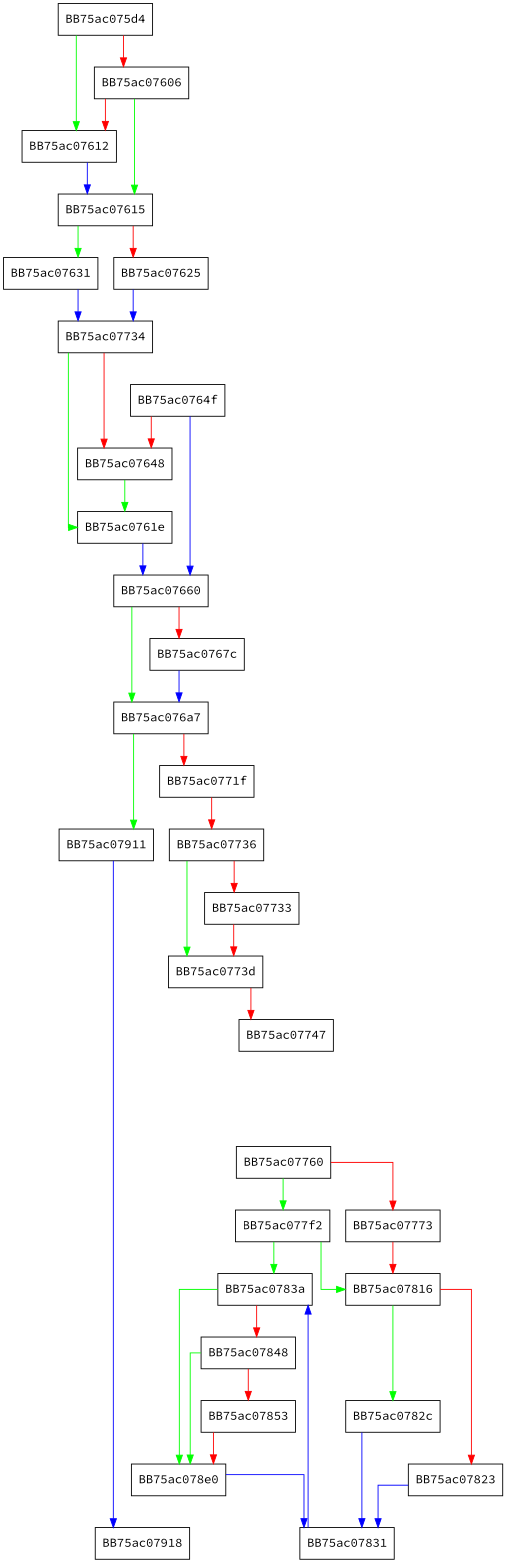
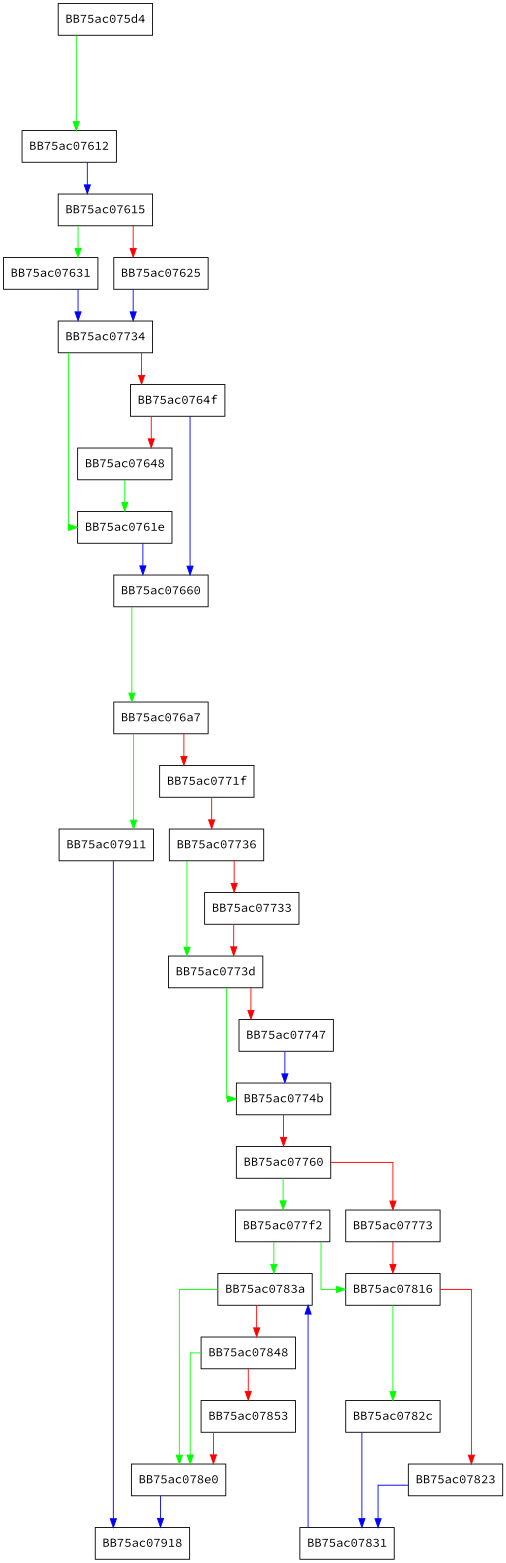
node "BB75ac07606": removed
edge "BB75ac07734" -> "BB75ac07648": now "BB75ac07734" -> "BB75ac0764f"
node "BB75ac0767c": removed
node "BB75ac0774b": added
edge "BB75ac078e0" -> "BB75ac07831": now "BB75ac078e0" -> "BB75ac07918"
